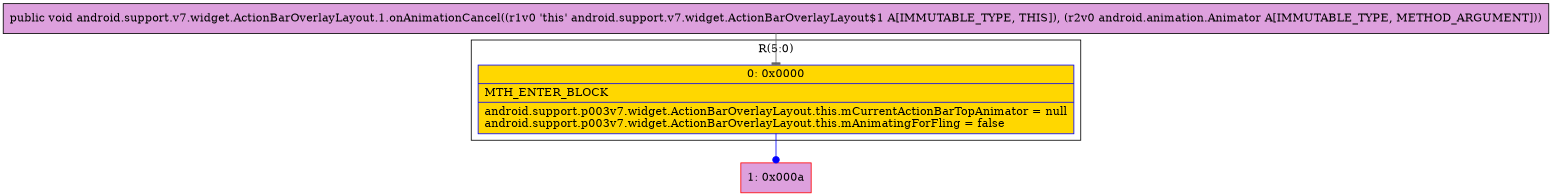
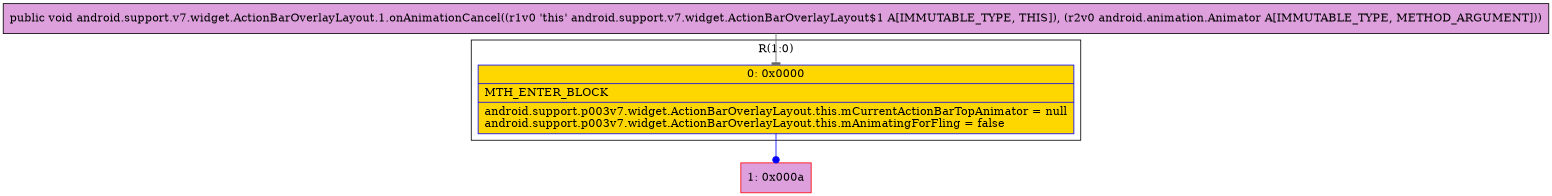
cluster "R(5:0)": label "R(5:0)" -> "R(1:0)"
